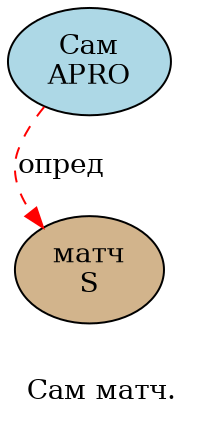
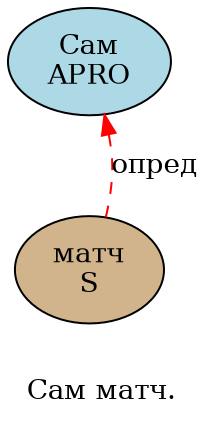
edge "Сам APRO" -> "матч S": reversed
